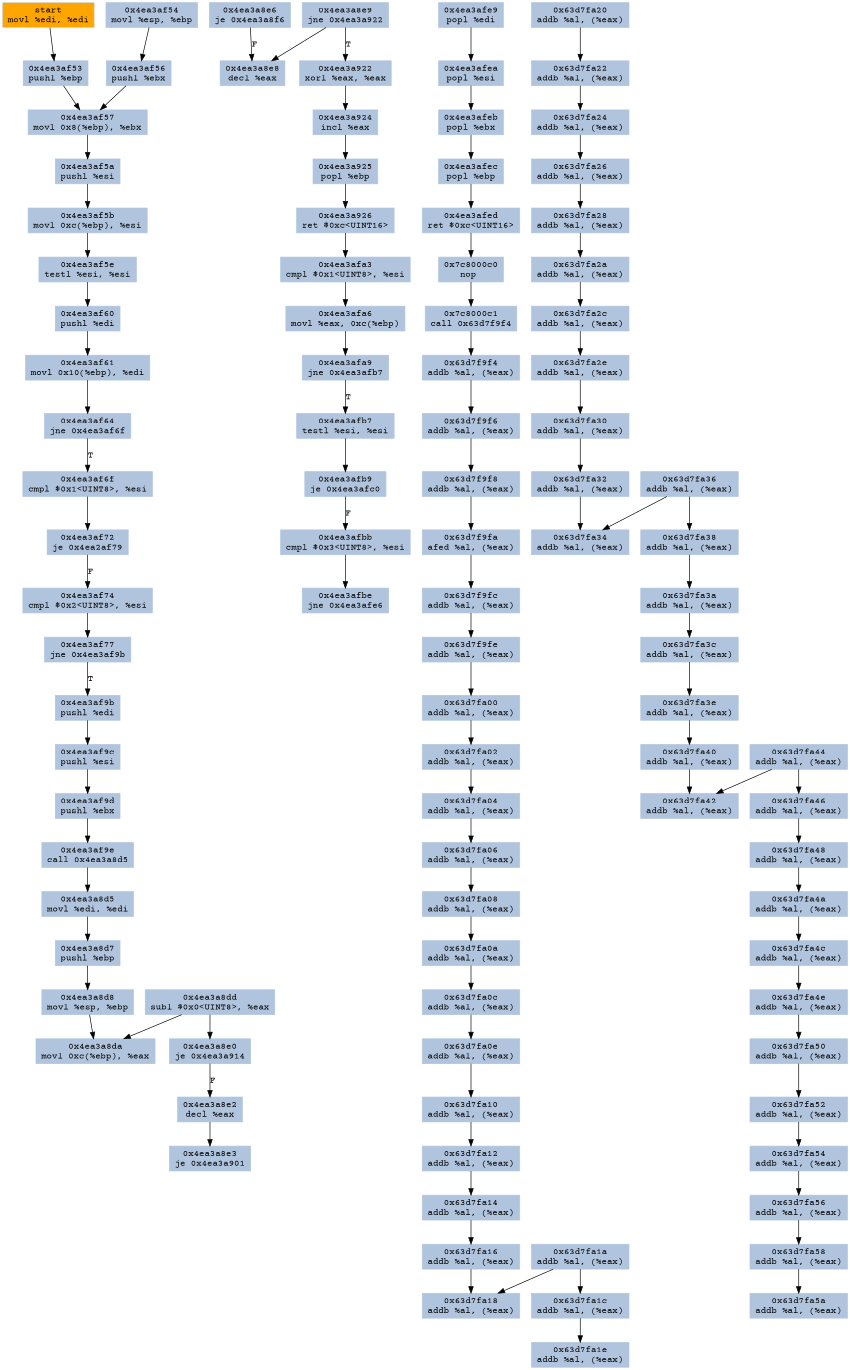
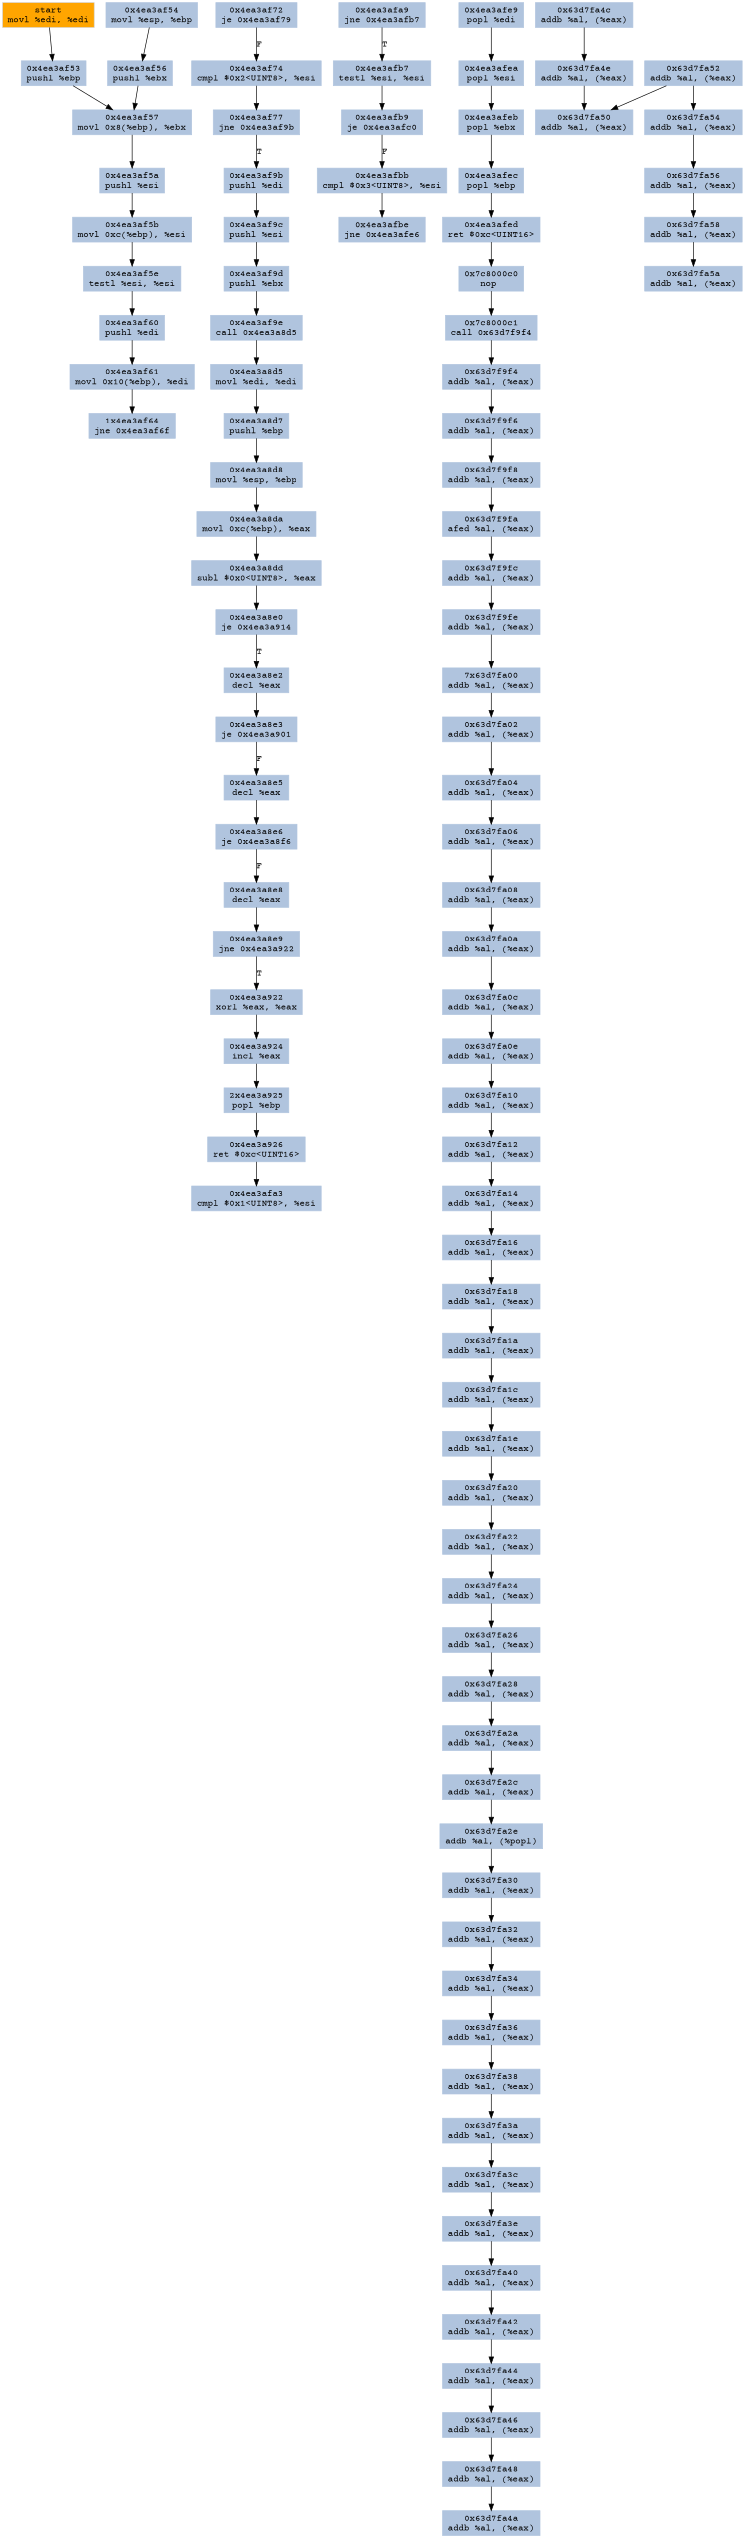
edge "0x4ea3a8e9 jne 0x4ea3a922" -> "0x4ea3a8e8 decl %eax": reversed
node "0x4ea3a925 popl %ebp": label "0x4ea3a925 popl %ebp" -> "2x4ea3a925 popl %ebp"
node "0x4ea3afa6 movl %eax, 0xc(%ebp)": removed
node "0x63d7fa2e addb %al, (%eax)": label "0x63d7fa2e addb %al, (%eax)" -> "0x63d7fa2e addb %al, (%popl)"
node "0x4ea3af64 jne 0x4ea3af6f": label "0x4ea3af64 jne 0x4ea3af6f" -> "1x4ea3af64 jne 0x4ea3af6f"
node "0x4ea3af6f cmpl $0x1<UINT8>, %esi": removed
edge "0x63d7fa36 addb %al, (%eax)" -> "0x63d7fa34 addb %al, (%eax)": reversed
node "0x4ea3af72 je 0x4ea2af79": label "0x4ea3af72 je 0x4ea2af79" -> "0x4ea3af72 je 0x4ea3af79"
node "0x63d7fa00 addb %al, (%eax)": label "0x63d7fa00 addb %al, (%eax)" -> "7x63d7fa00 addb %al, (%eax)"
edge "0x63d7fa44 addb %al, (%eax)" -> "0x63d7fa42 addb %al, (%eax)": reversed
node "0x4ea3a8e5 decl %eax": added
edge "0x63d7fa4a addb %al, (%eax)" -> "0x63d7fa4c addb %al, (%eax)": removed
edge "0x4ea3a8dd subl $0x0<UINT8>, %eax" -> "0x4ea3a8da movl 0xc(%ebp), %eax": reversed
edge "0x63d7fa50 addb %al, (%eax)" -> "0x63d7fa52 addb %al, (%eax)": reversed
edge "0x4ea3a8e0 je 0x4ea3a914" -> "0x4ea3a8e2 decl %eax": label "F" -> "T"
edge "0x63d7fa1a addb %al, (%eax)" -> "0x63d7fa18 addb %al, (%eax)": reversed
edge "0x63d7fa1e addb %al, (%eax)" -> "0x63d7fa20 addb %al, (%eax)": added
